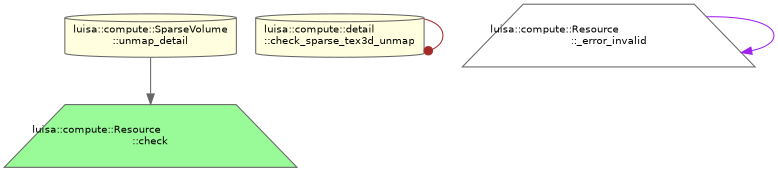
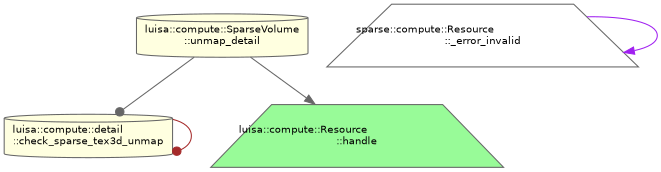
node "luisa::compute::Resource ::_error_invalid": label "luisa::compute::Resource ::_error_invalid" -> "sparse::compute::Resource ::_error_invalid"
edge "luisa::compute::SparseVolume ::unmap_detail" -> "luisa::compute::detail ::check_sparse_tex3d_unmap": added
node "luisa::compute::Resource ::check": label "luisa::compute::Resource ::check" -> "luisa::compute::Resource ::handle"
